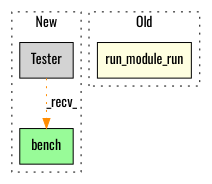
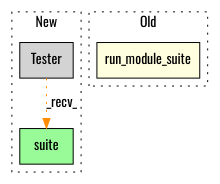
node "run_module_run": label "run_module_run" -> "run_module_suite"
node "bench": label "bench" -> "suite"
